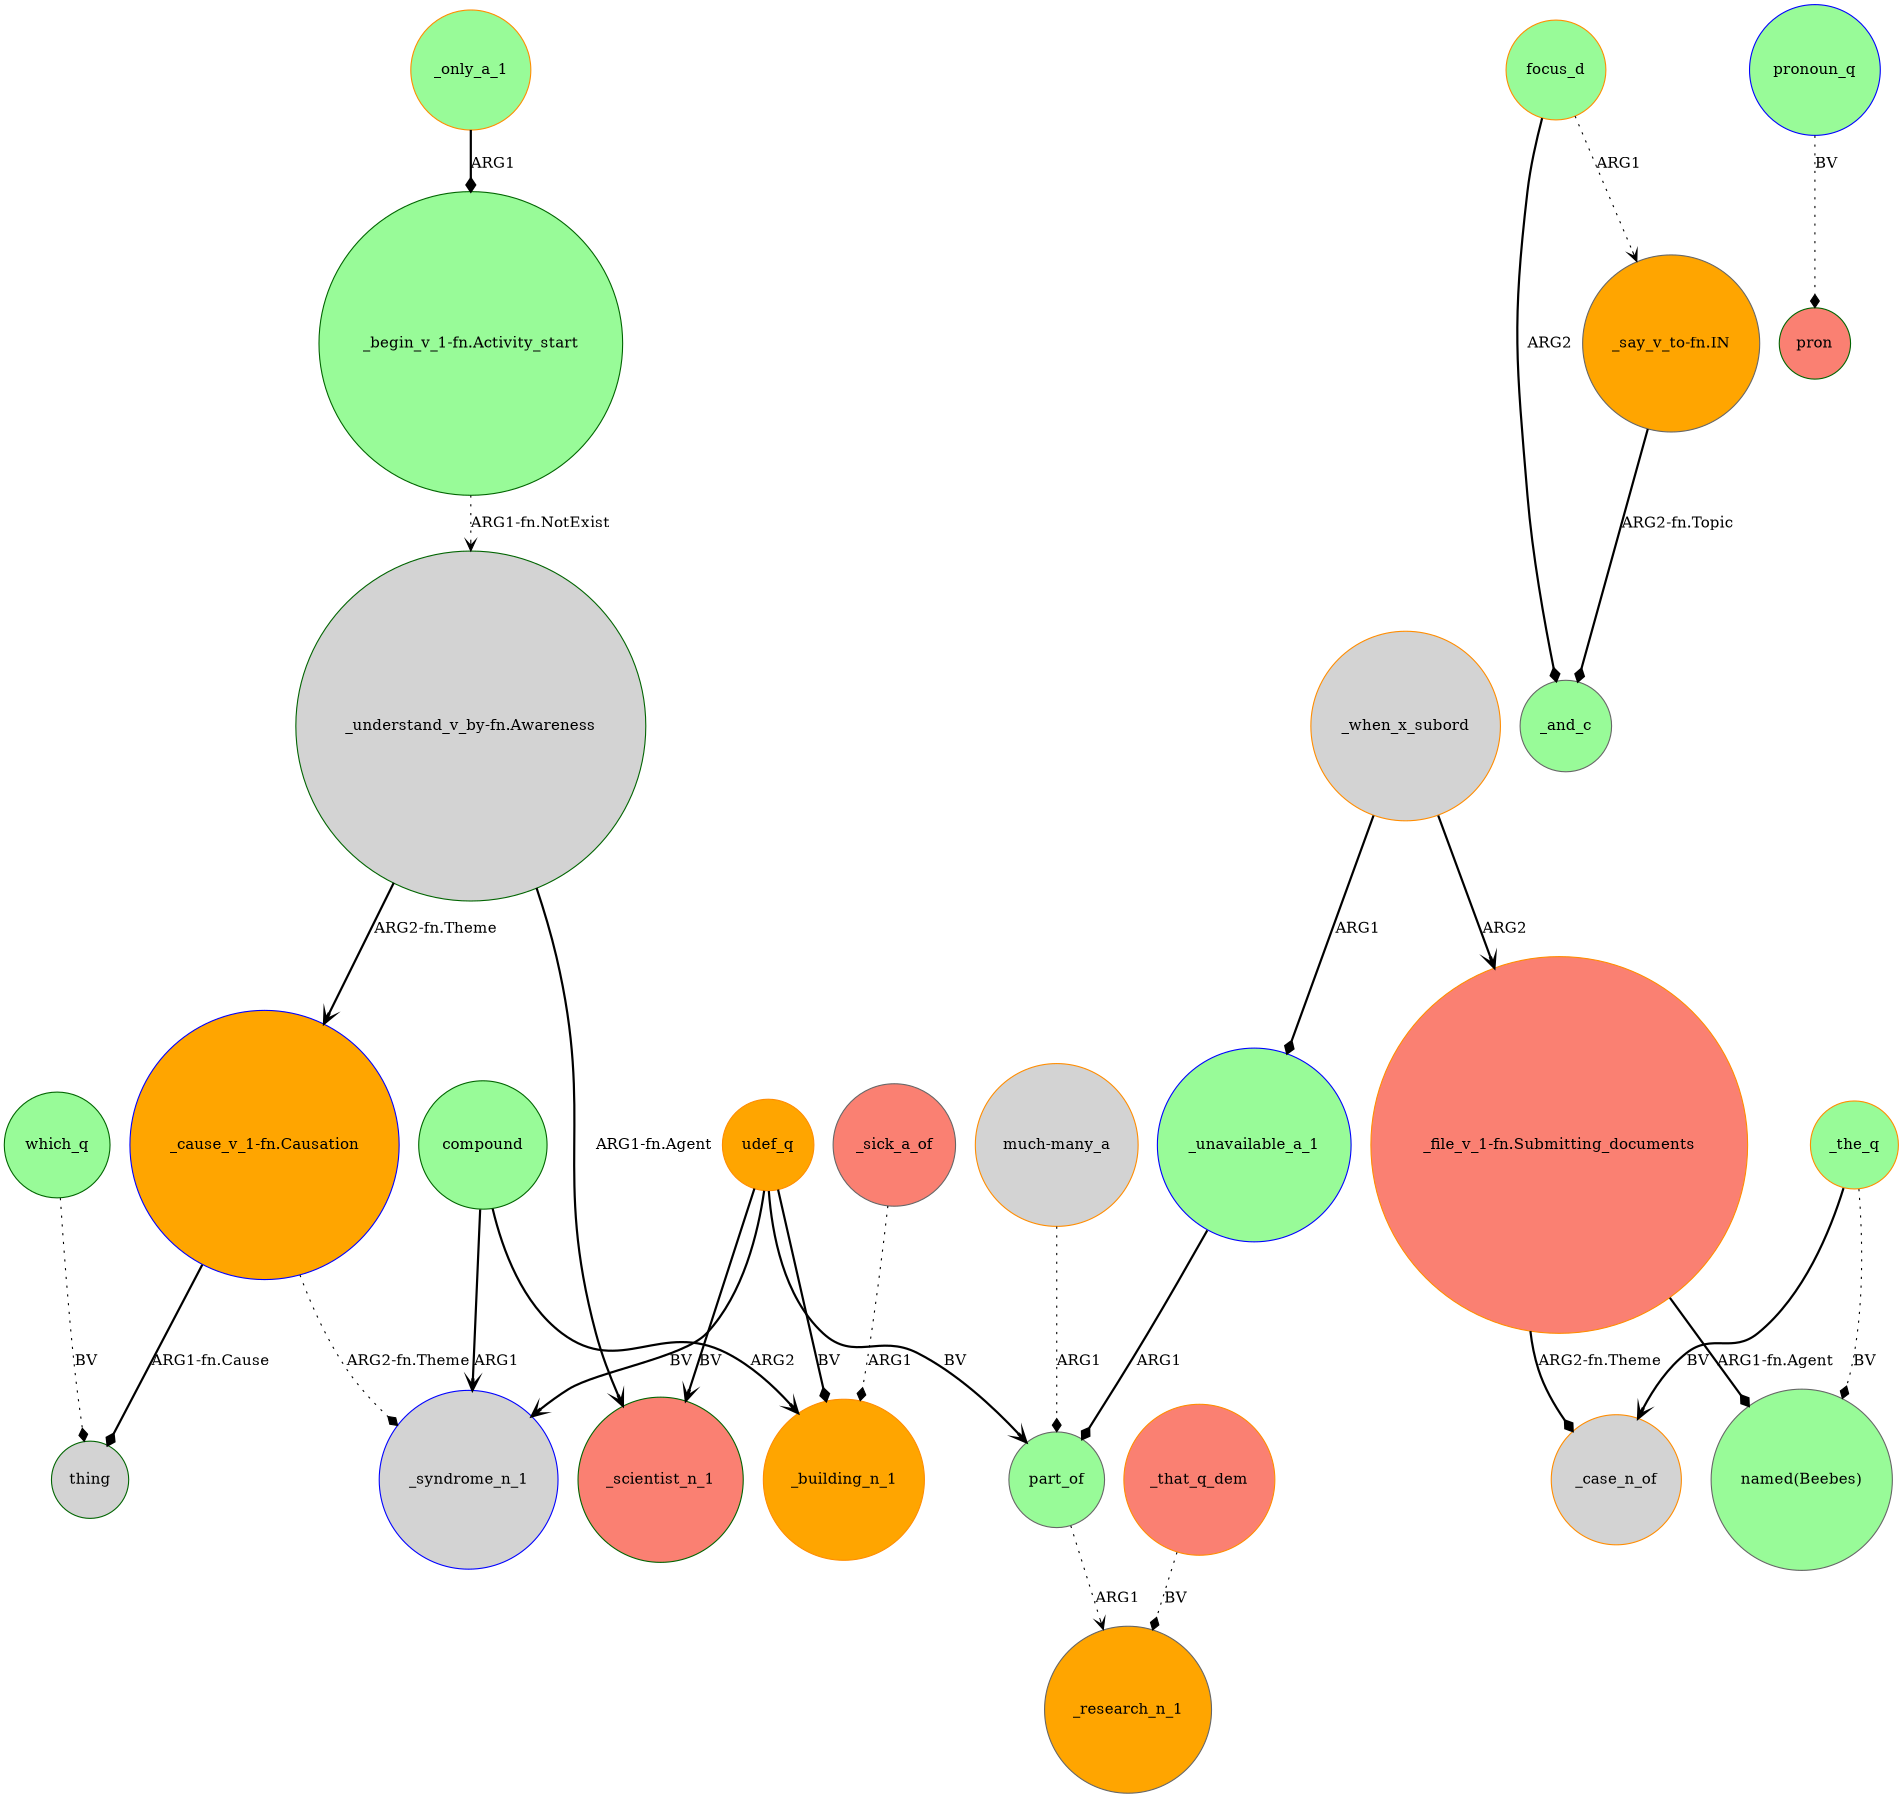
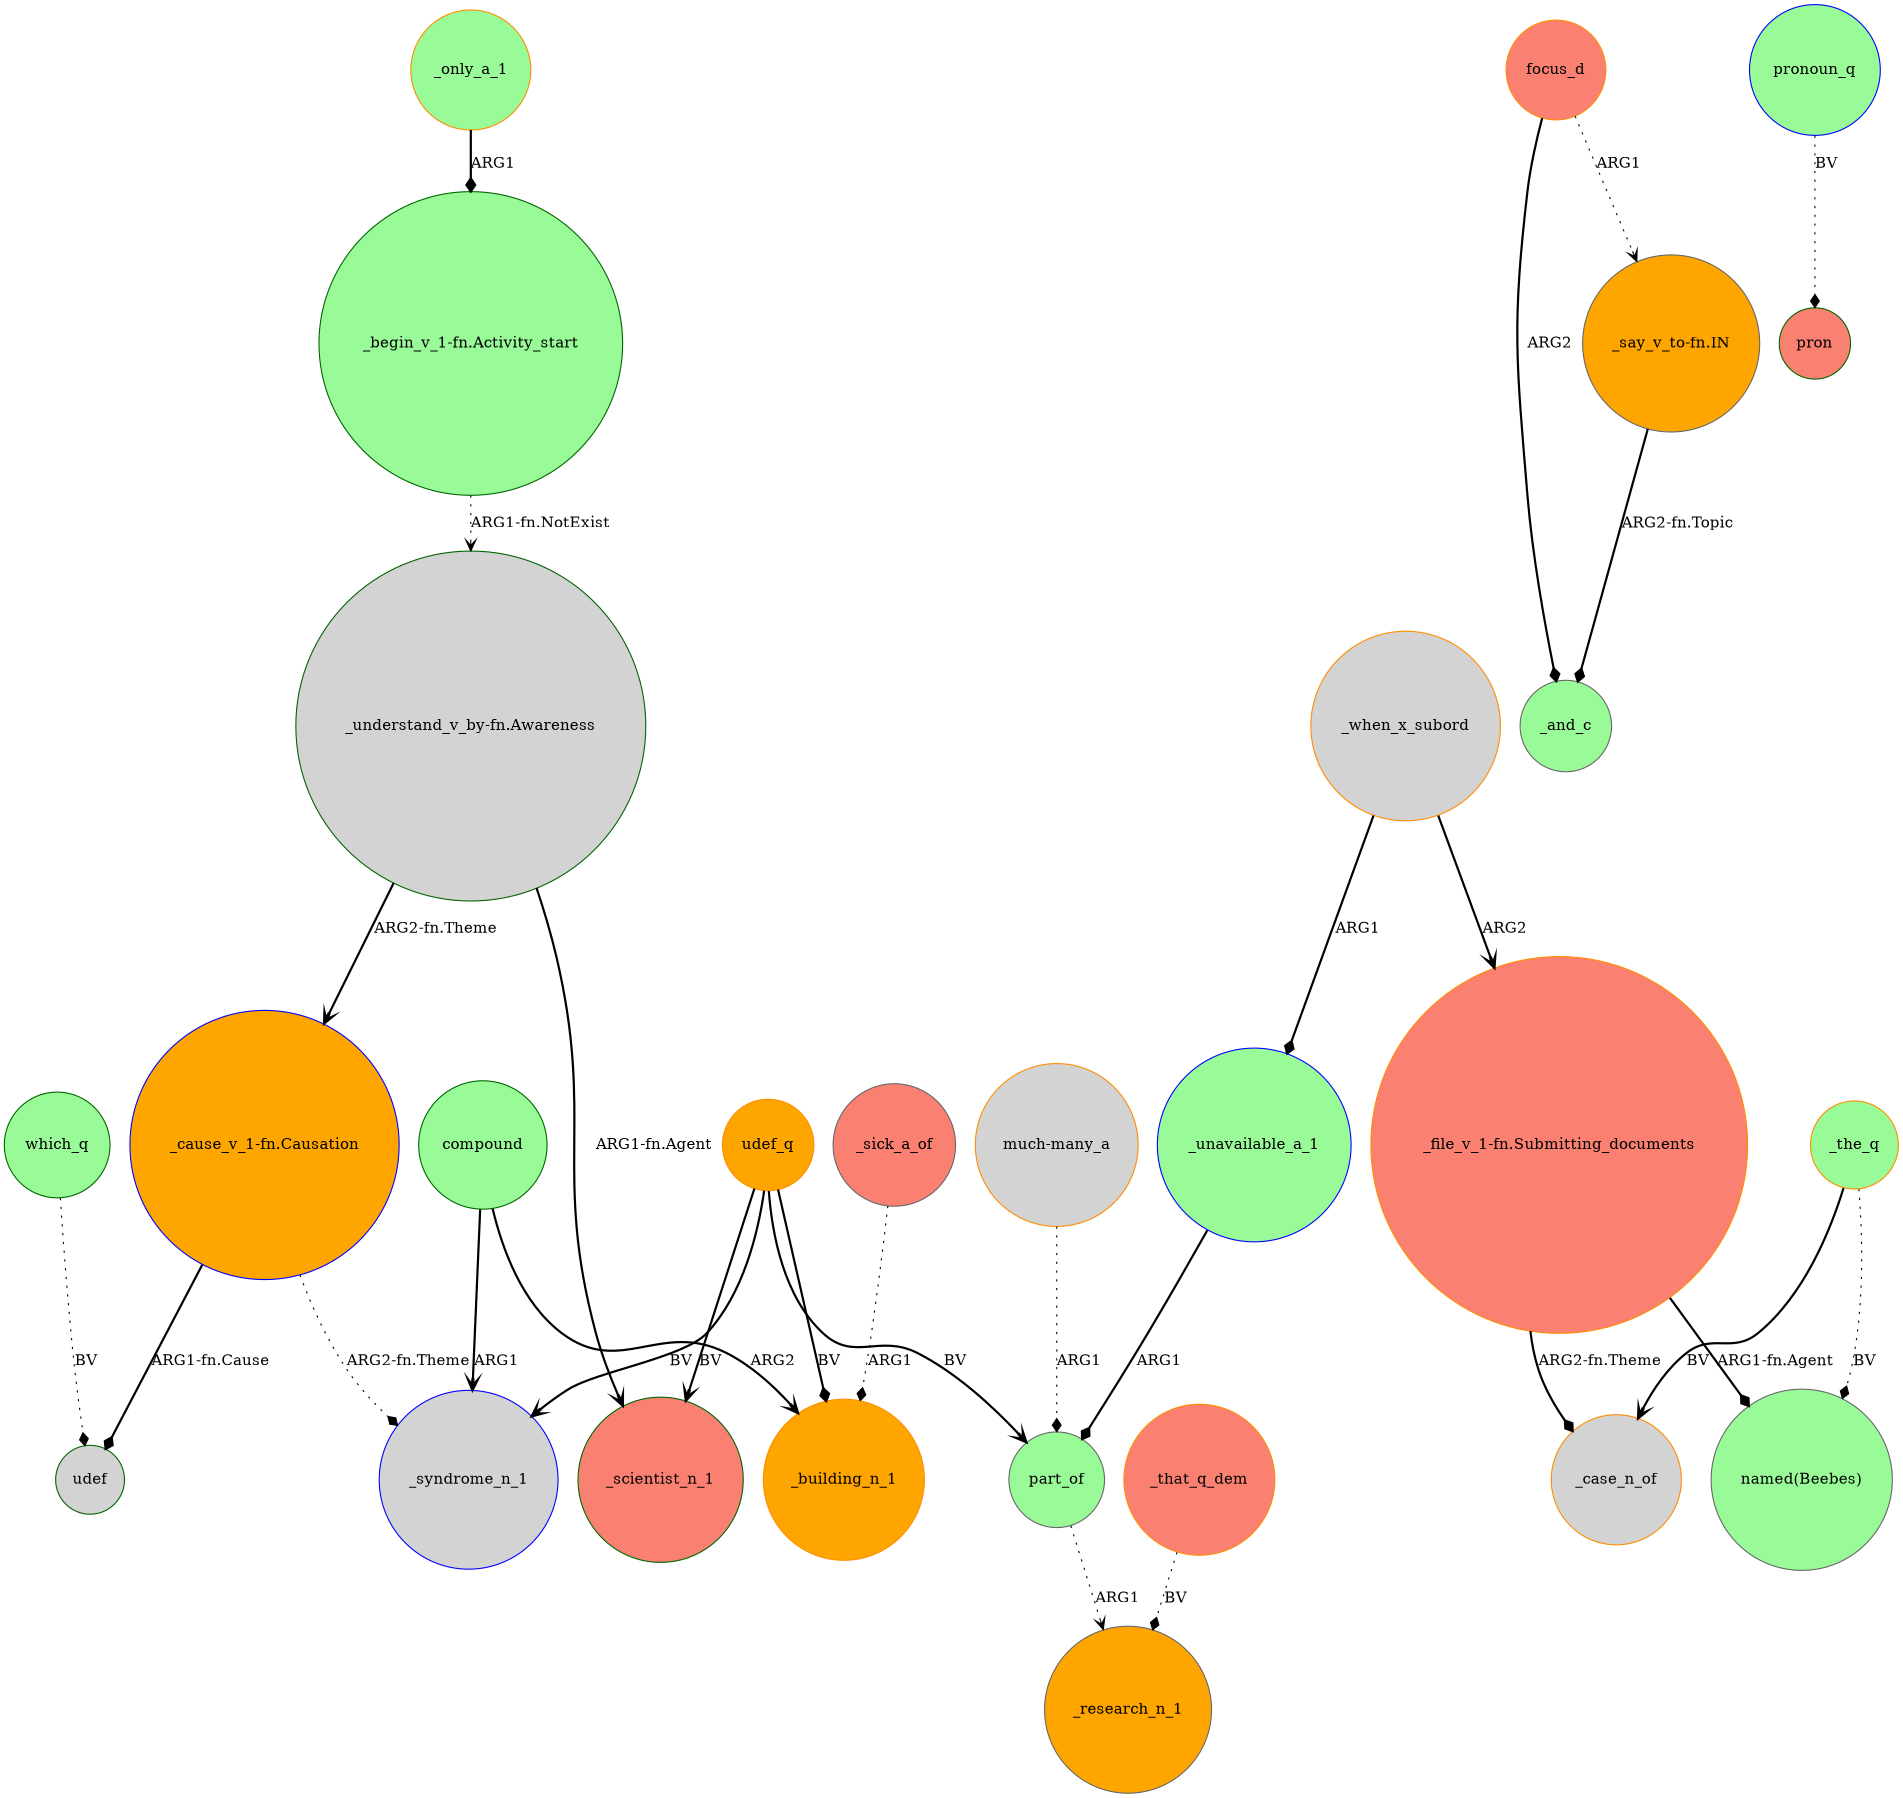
node "focus_d": fillcolor palegreen -> salmon
node "thing": label "thing" -> "udef"
